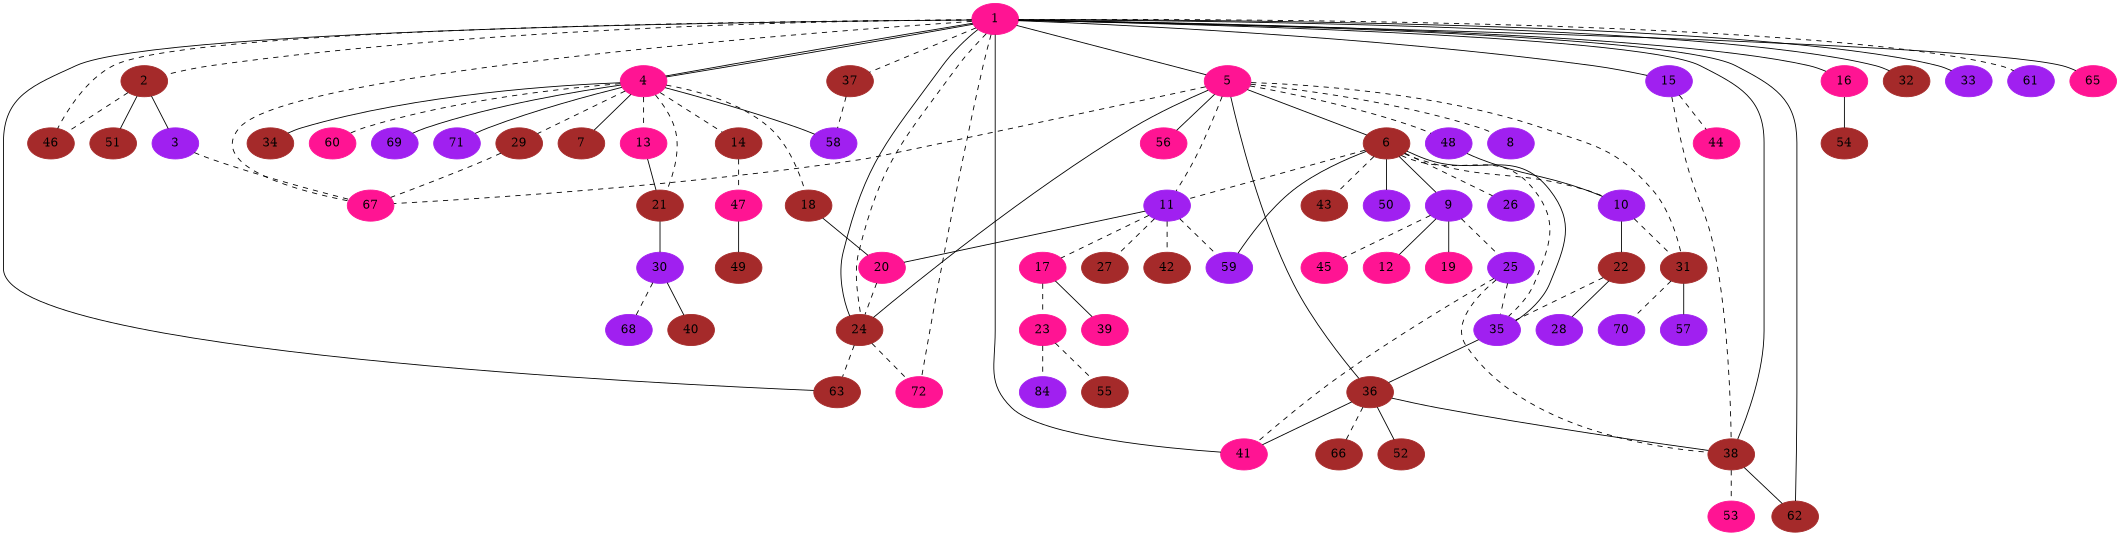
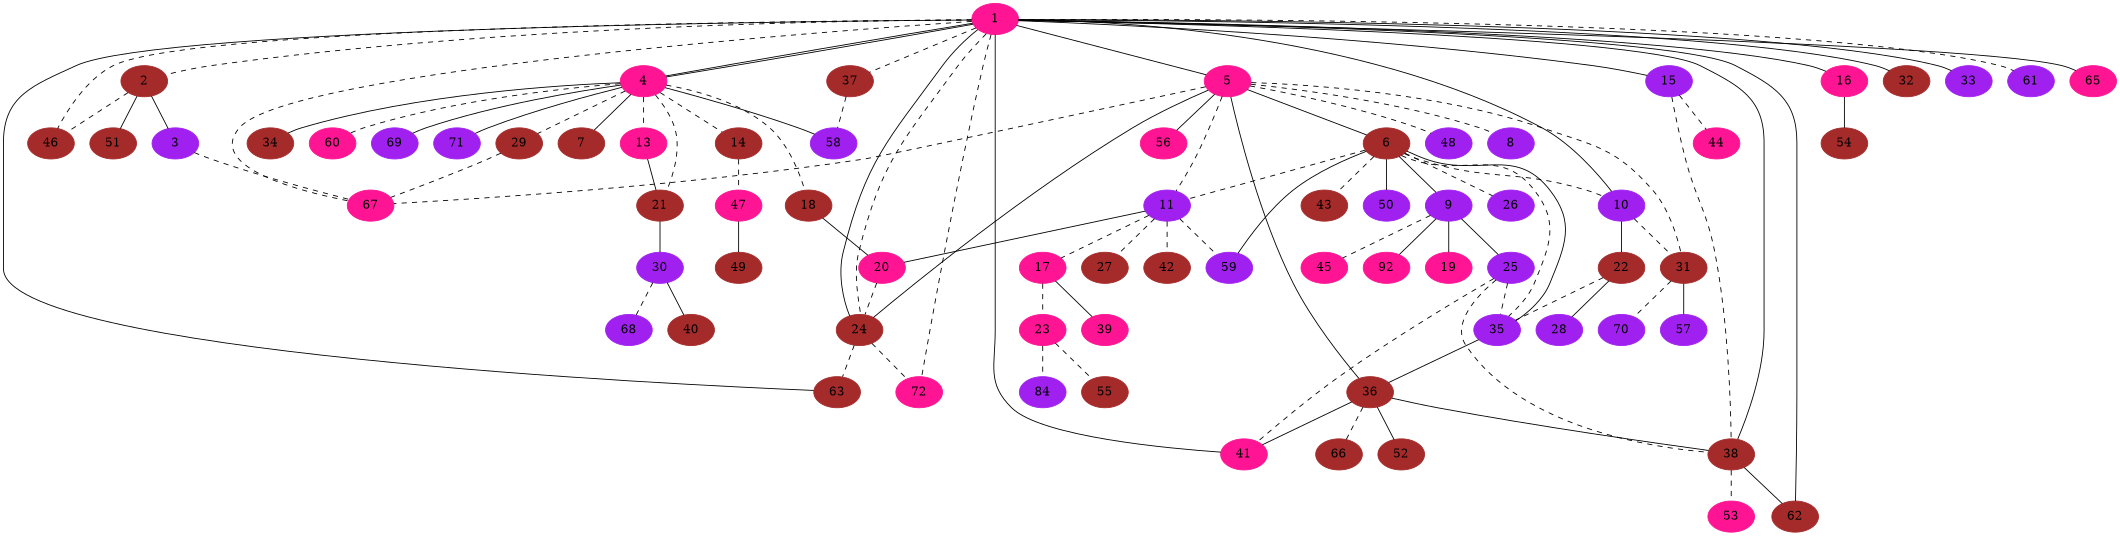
edge "48" -- "10": now "1" -- "10"
edge "9" -- "25": style dashed -> solid
node "12": label "12" -> "92"
